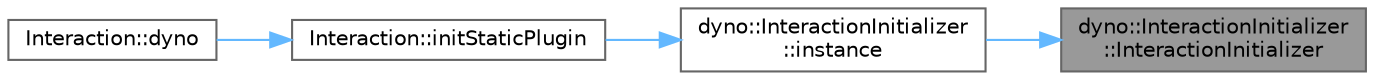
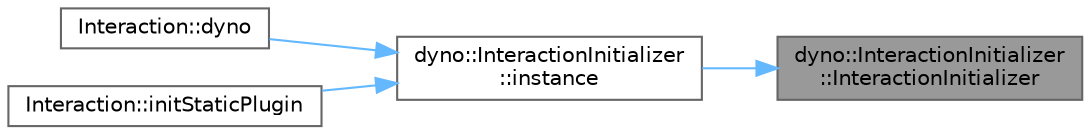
edge "Interaction::dyno" -> "Interaction::initStaticPlugin": now "Interaction::dyno" -> "dyno::InteractionInitializer ::instance"
